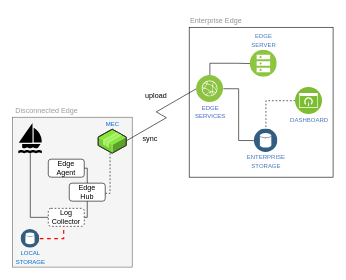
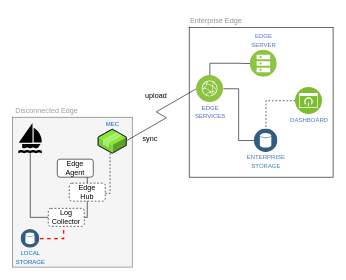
node "Edge Agent": moved (66, 168) -> (75, 168)
node "Edge Hub": style solid -> dashed
